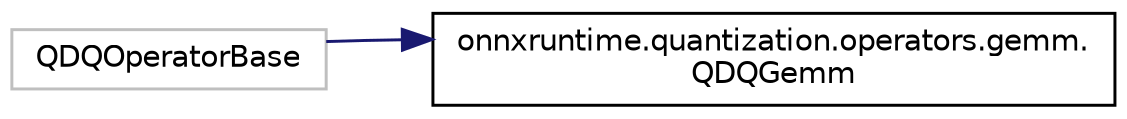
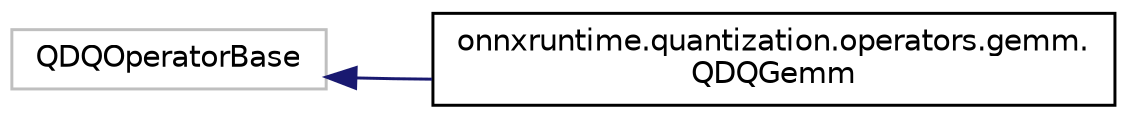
edge "QDQOperatorBase" -> "onnxruntime.quantization.operators.gemm. QDQGemm": reversed
